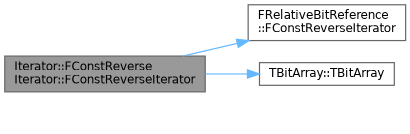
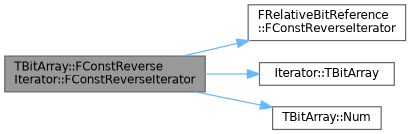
node "Iterator::FConstReverse Iterator::FConstReverseIterator": label "Iterator::FConstReverse Iterator::FConstReverseIterator" -> "TBitArray::FConstReverse Iterator::FConstReverseIterator"
node "TBitArray::TBitArray": label "TBitArray::TBitArray" -> "Iterator::TBitArray"
node "TBitArray::Num": added
